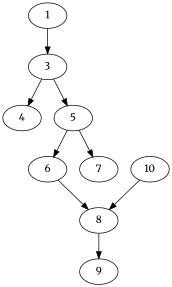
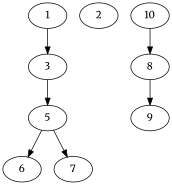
node "2": added
node "4": removed
edge "6" -> "8": removed
